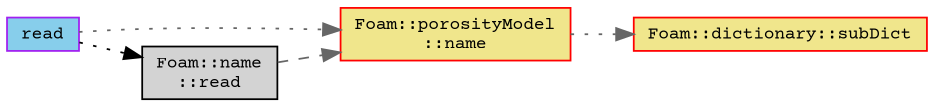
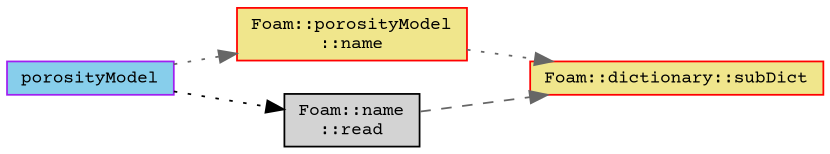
node "read": label "read" -> "porosityModel"
edge "Foam::name ::read" -> "Foam::porosityModel ::name": now "Foam::name ::read" -> "Foam::dictionary::subDict"
